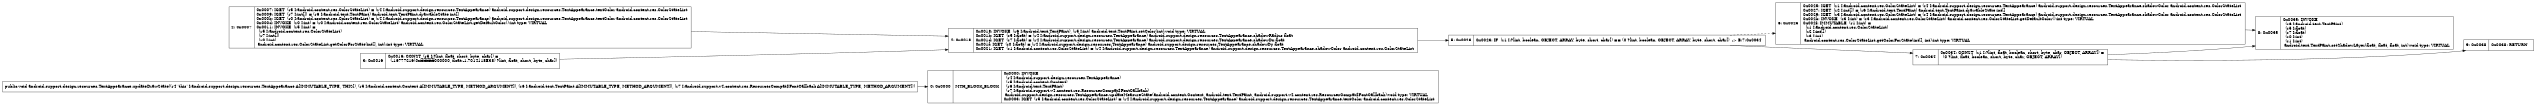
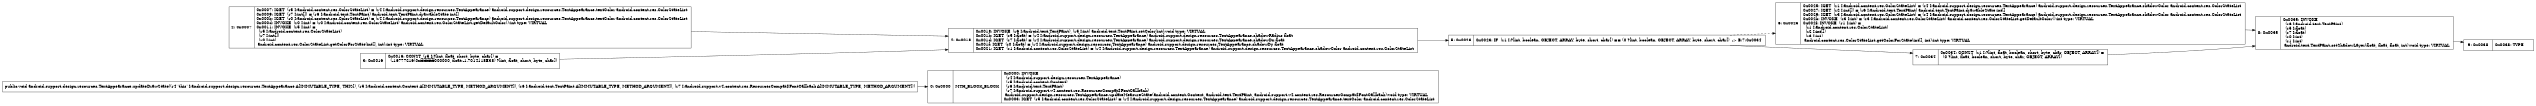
node "6: 0x0025": text "0x002f: IMMUTABLE  (r1 I:int) =" -> "0x002f: INVOKE  (r1 I:int) ="
node "9: 0x0038": text "0x0038: RETURN" -> "0x0038: TYPE"
edge "7: 0x0034" -> "9: 0x0038": now "8: 0x0035" -> "9: 0x0038"
